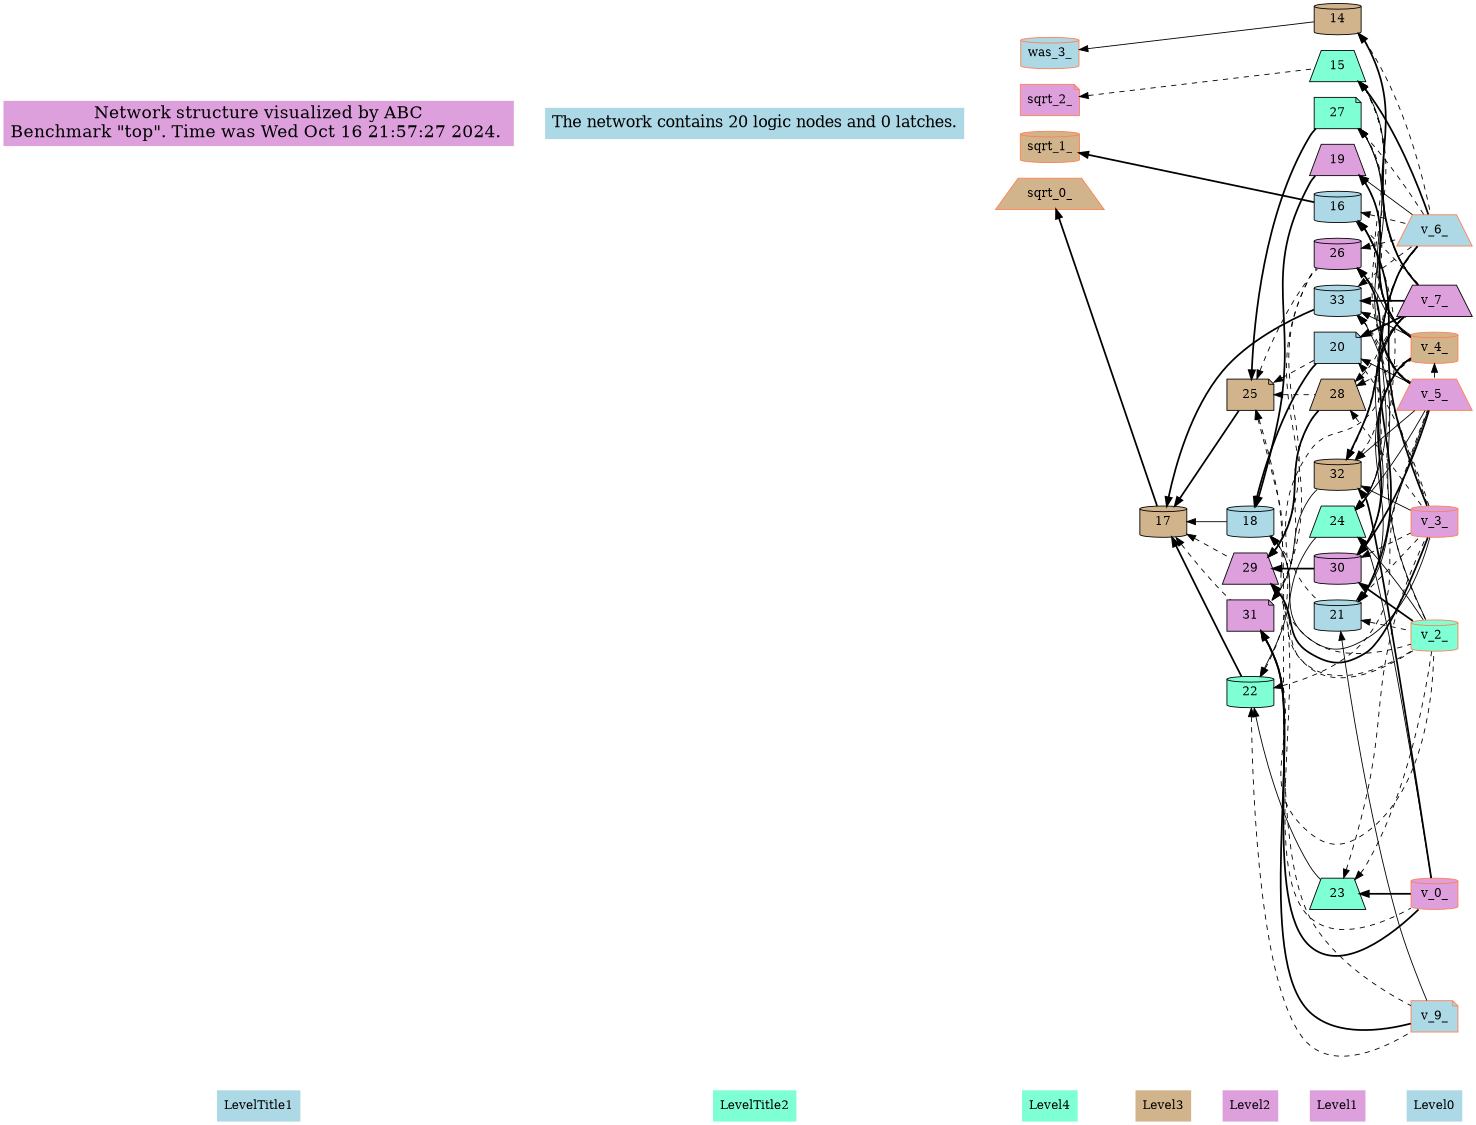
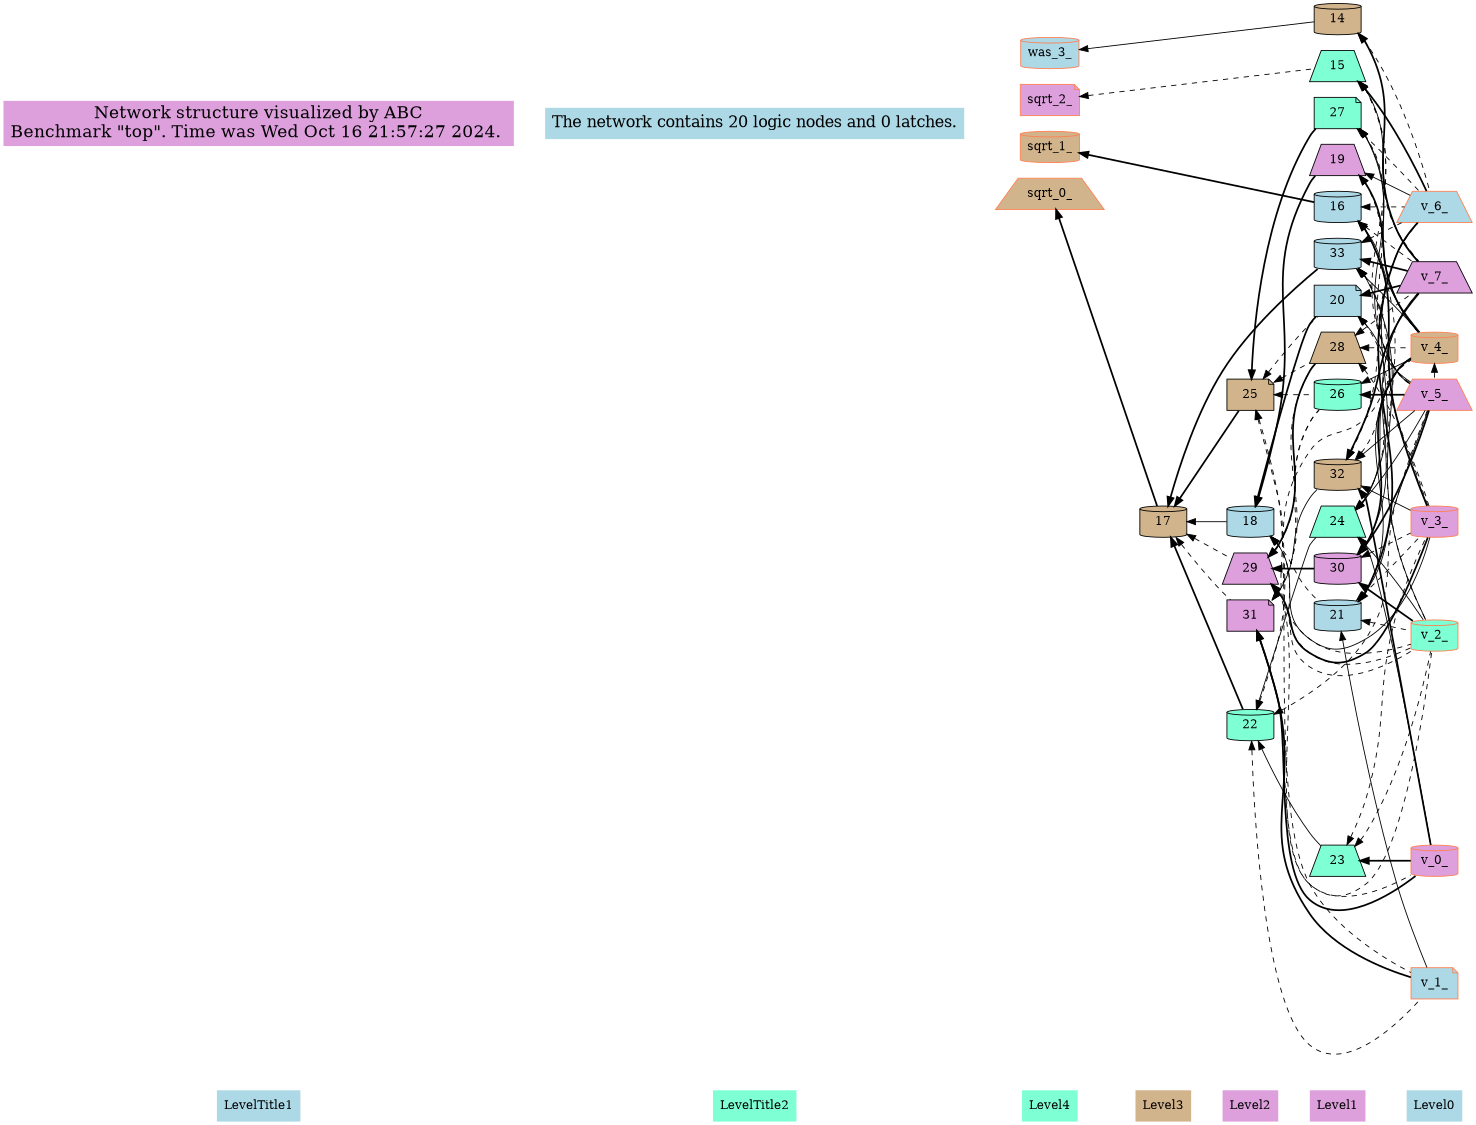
edge "v_6_" -> "26": removed
node "26": fillcolor plum -> aquamarine
node "v_9_": label "v_9_" -> "v_1_"
